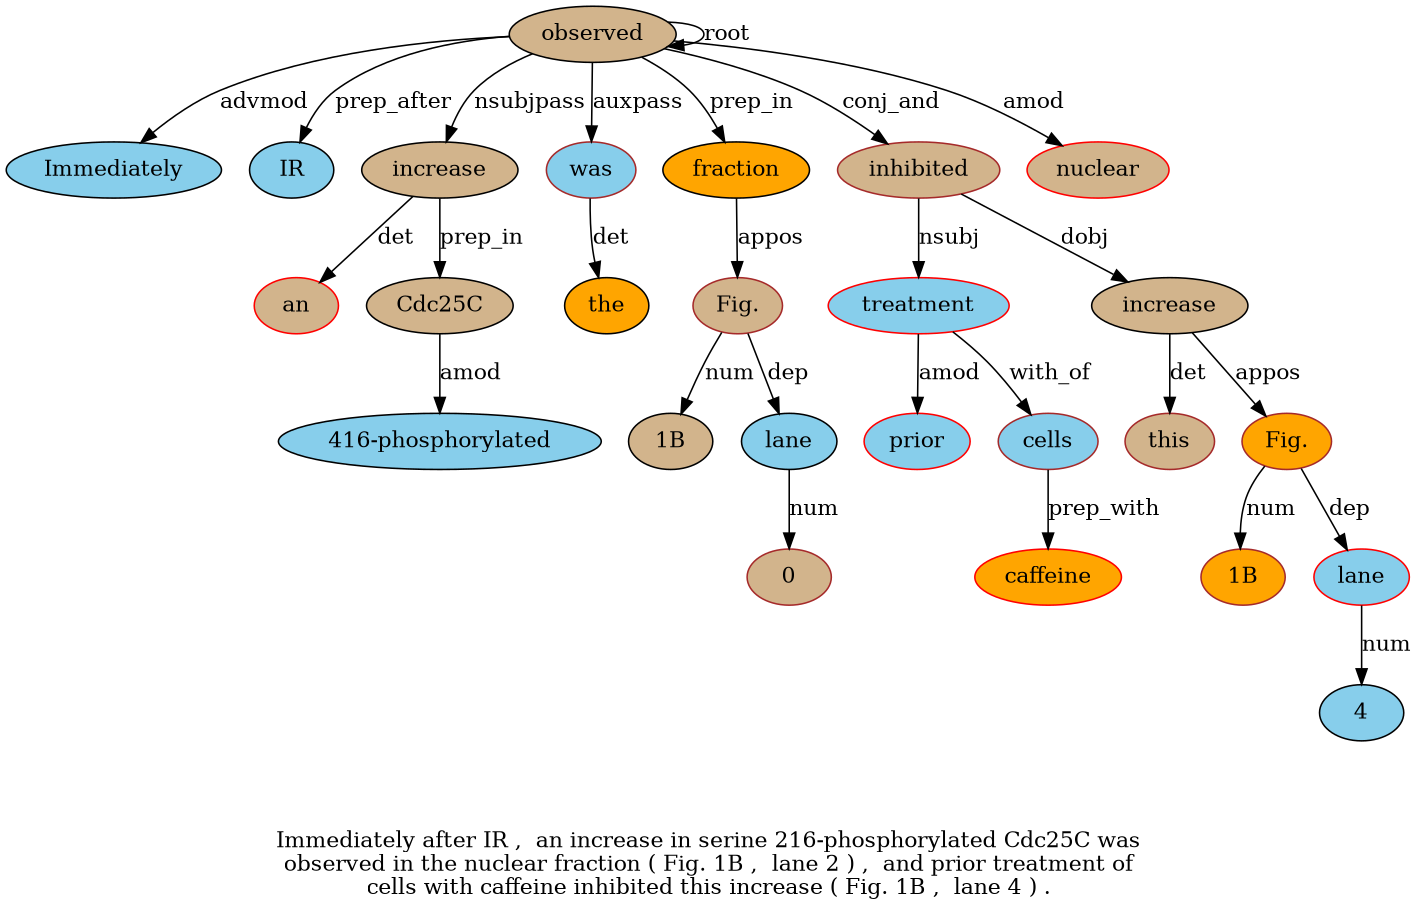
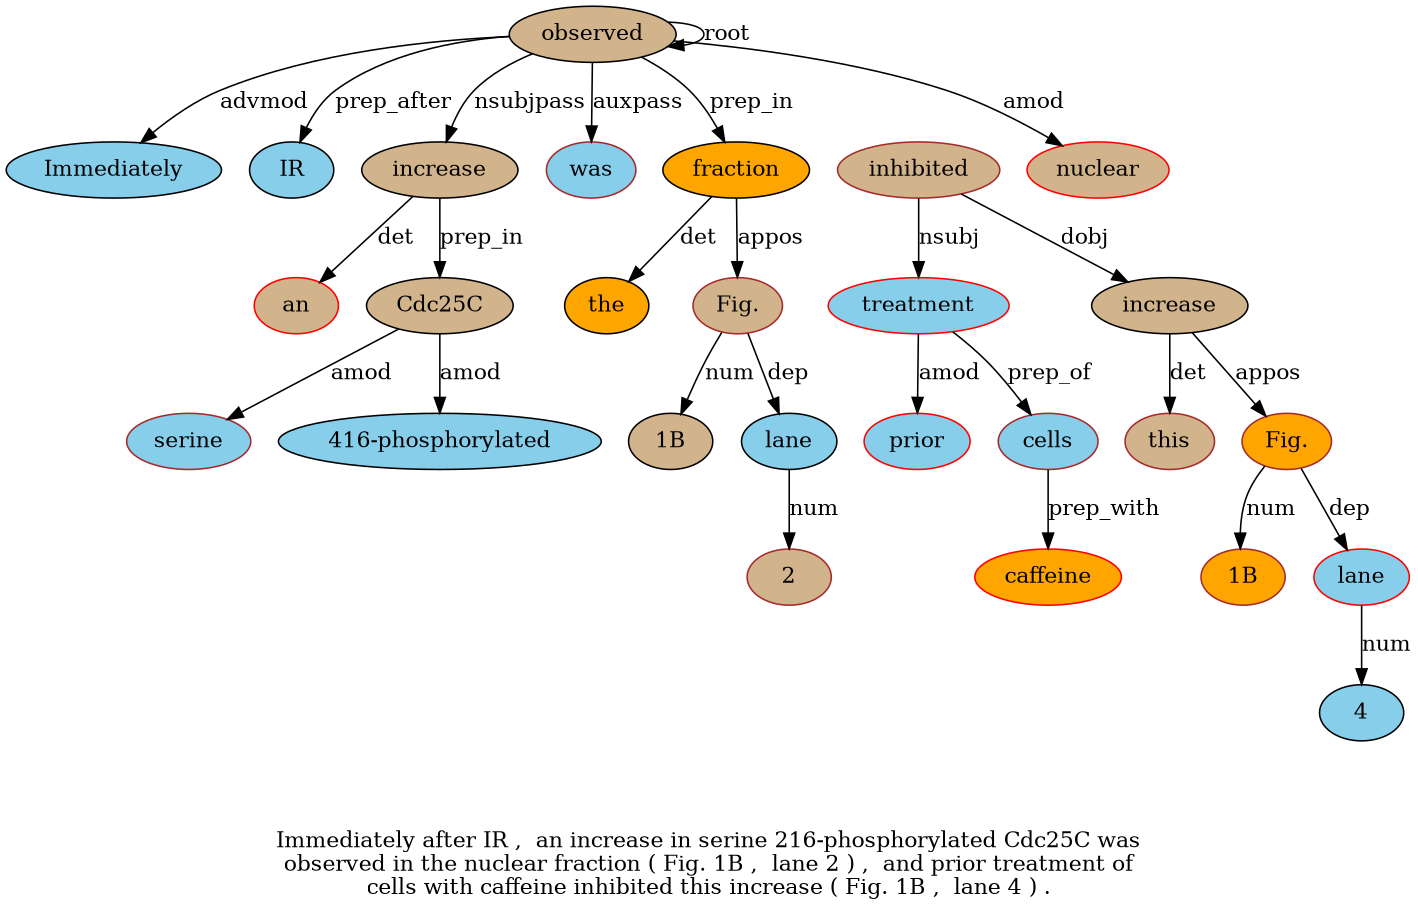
edge "observed" -> "inhibited": removed, label "conj_and"
edge "was" -> "the": now "fraction" -> "the"
edge "treatment" -> "cells": label "with_of" -> "prep_of"
node "serine": added
node "0": label "0" -> "2"
